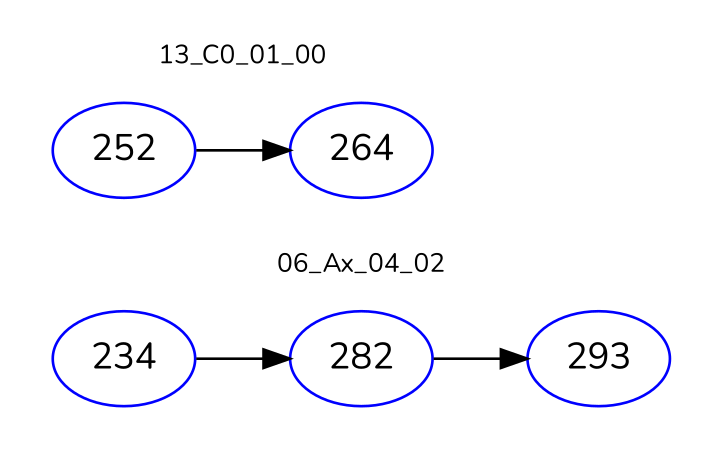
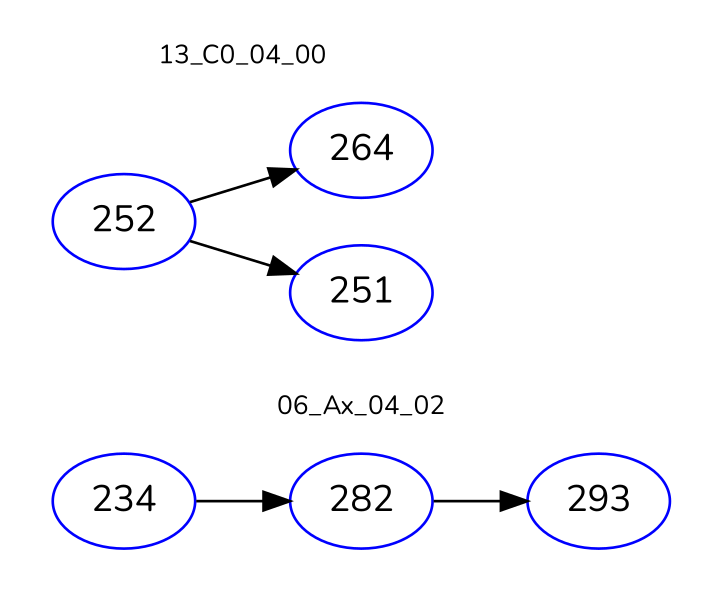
cluster "13_C0_01_00": label "13_C0_01_00" -> "13_C0_04_00"
node "251": added
